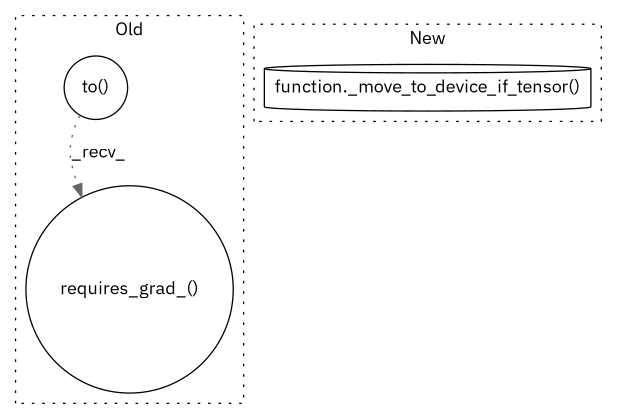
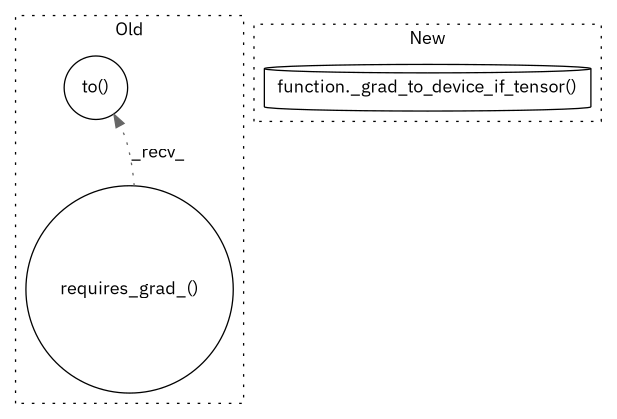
node "function._move_to_device_if_tensor()": label "function._move_to_device_if_tensor()" -> "function._grad_to_device_if_tensor()"
edge "to()" -> "requires_grad_()": reversed
